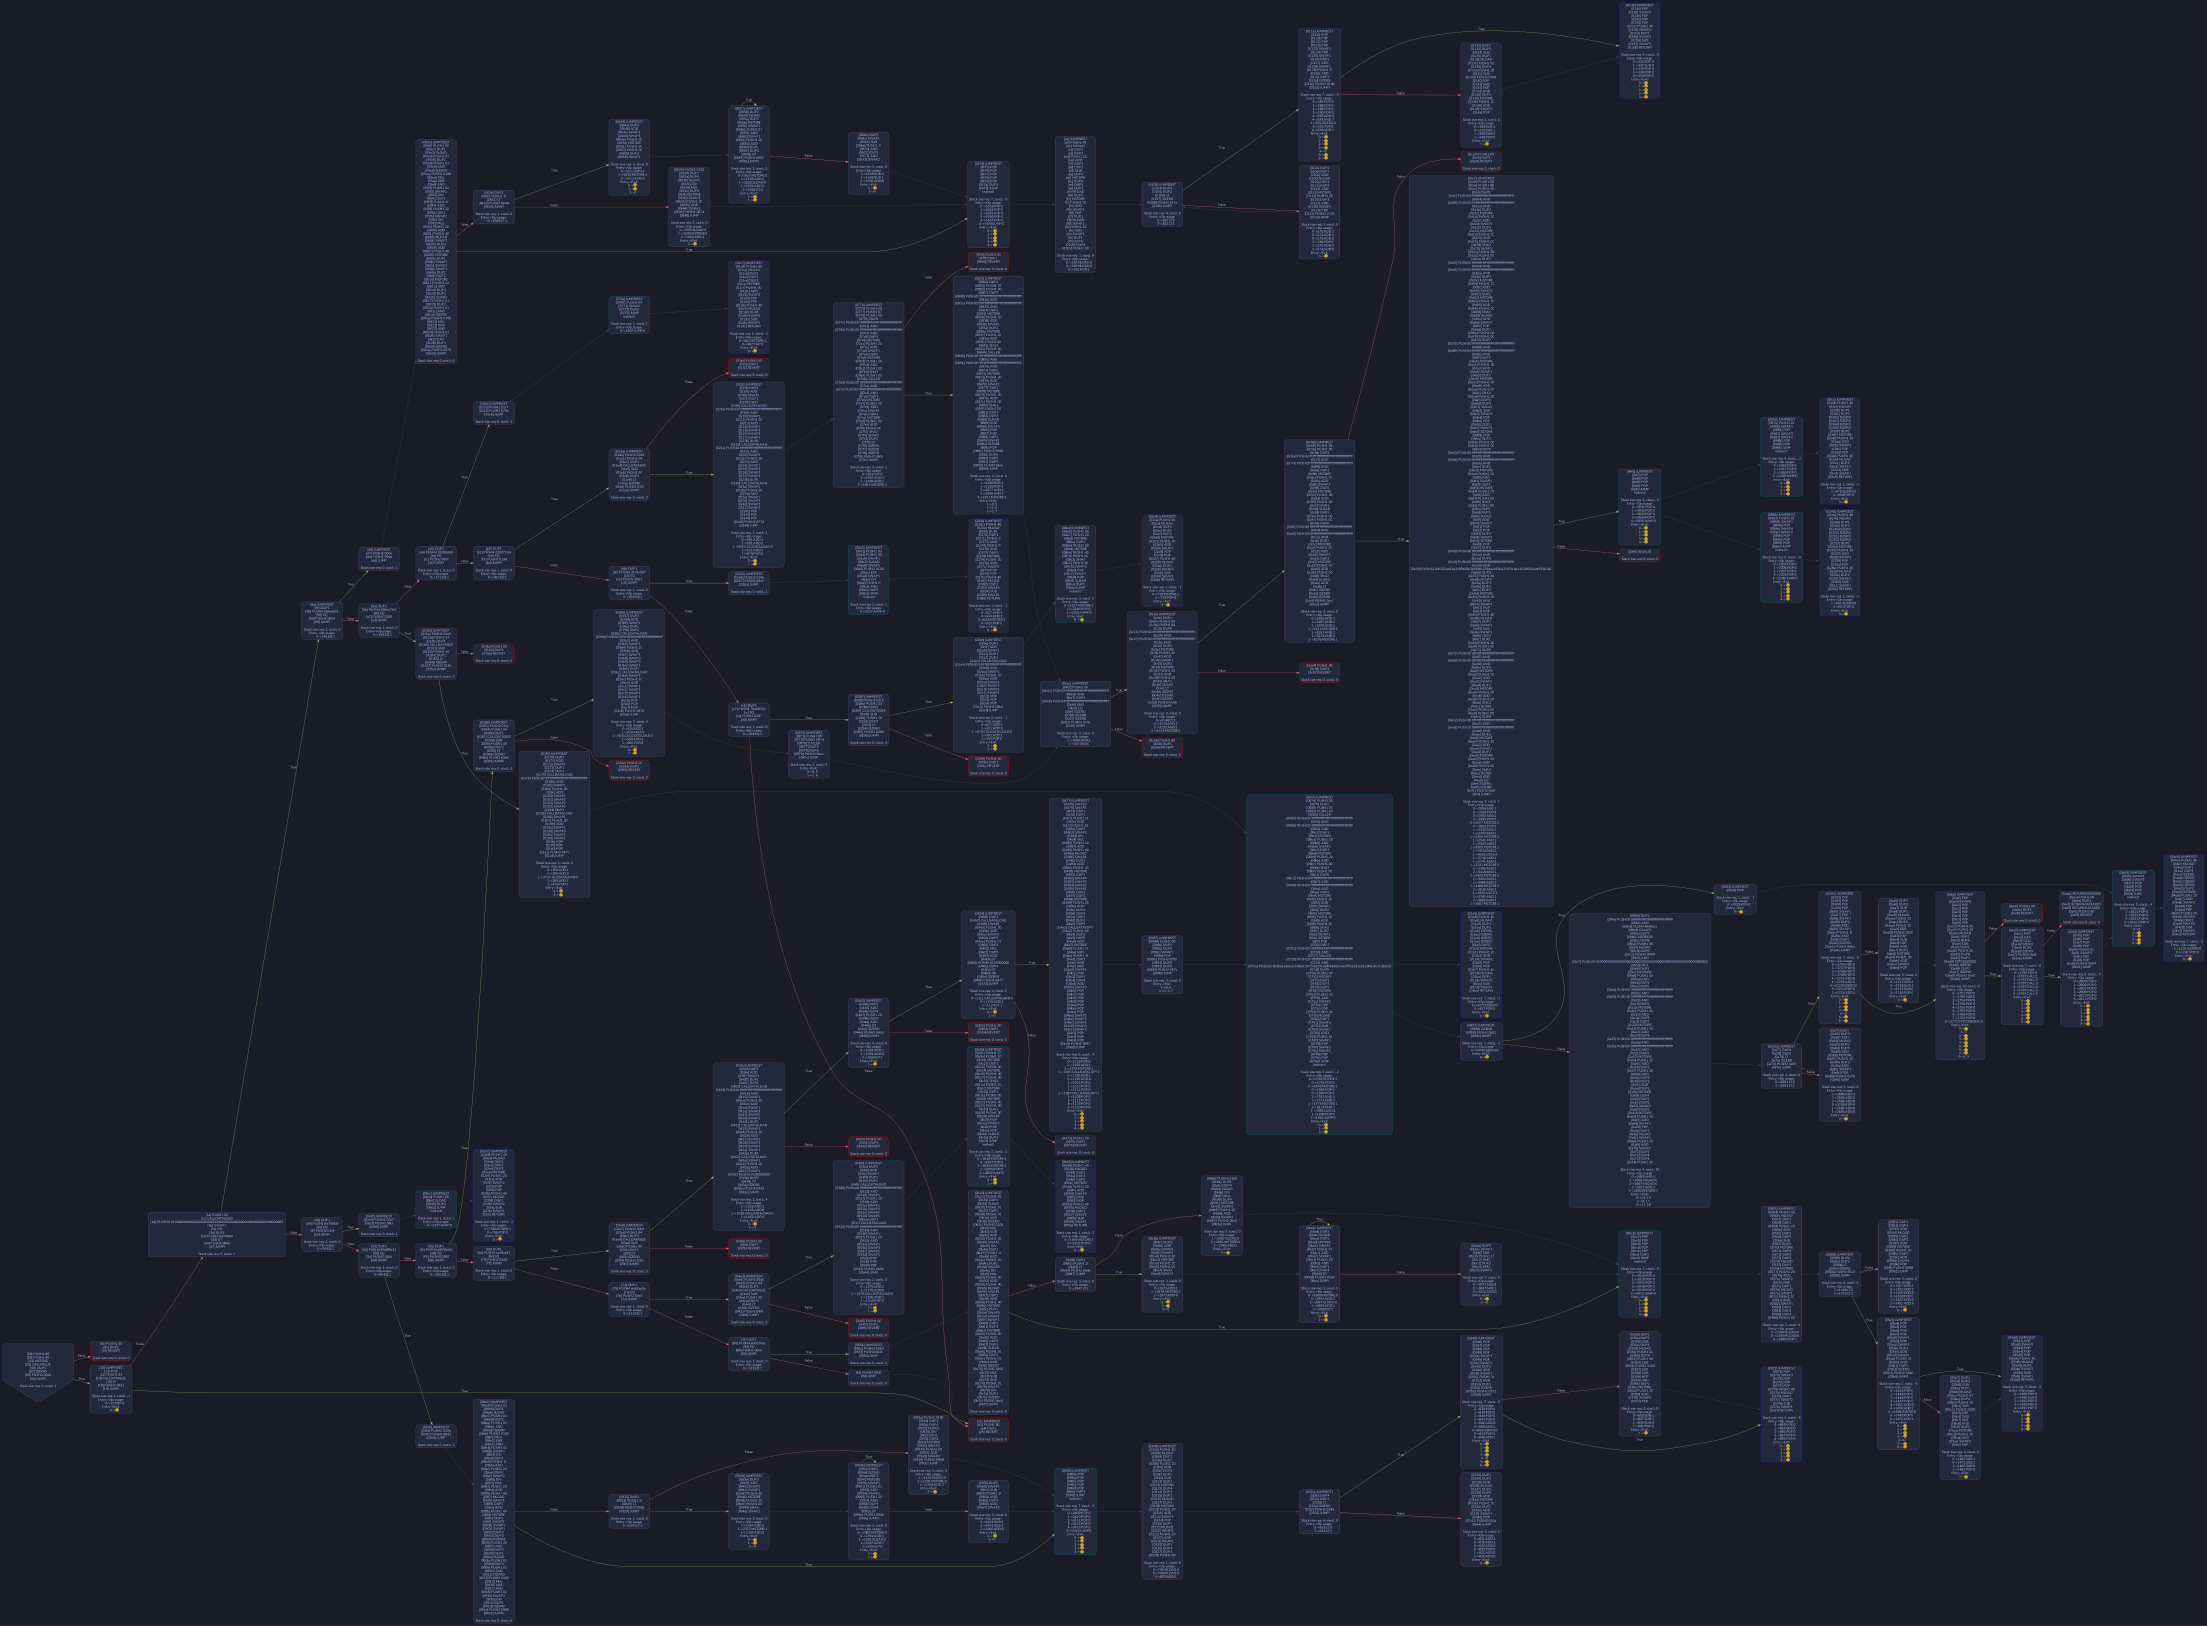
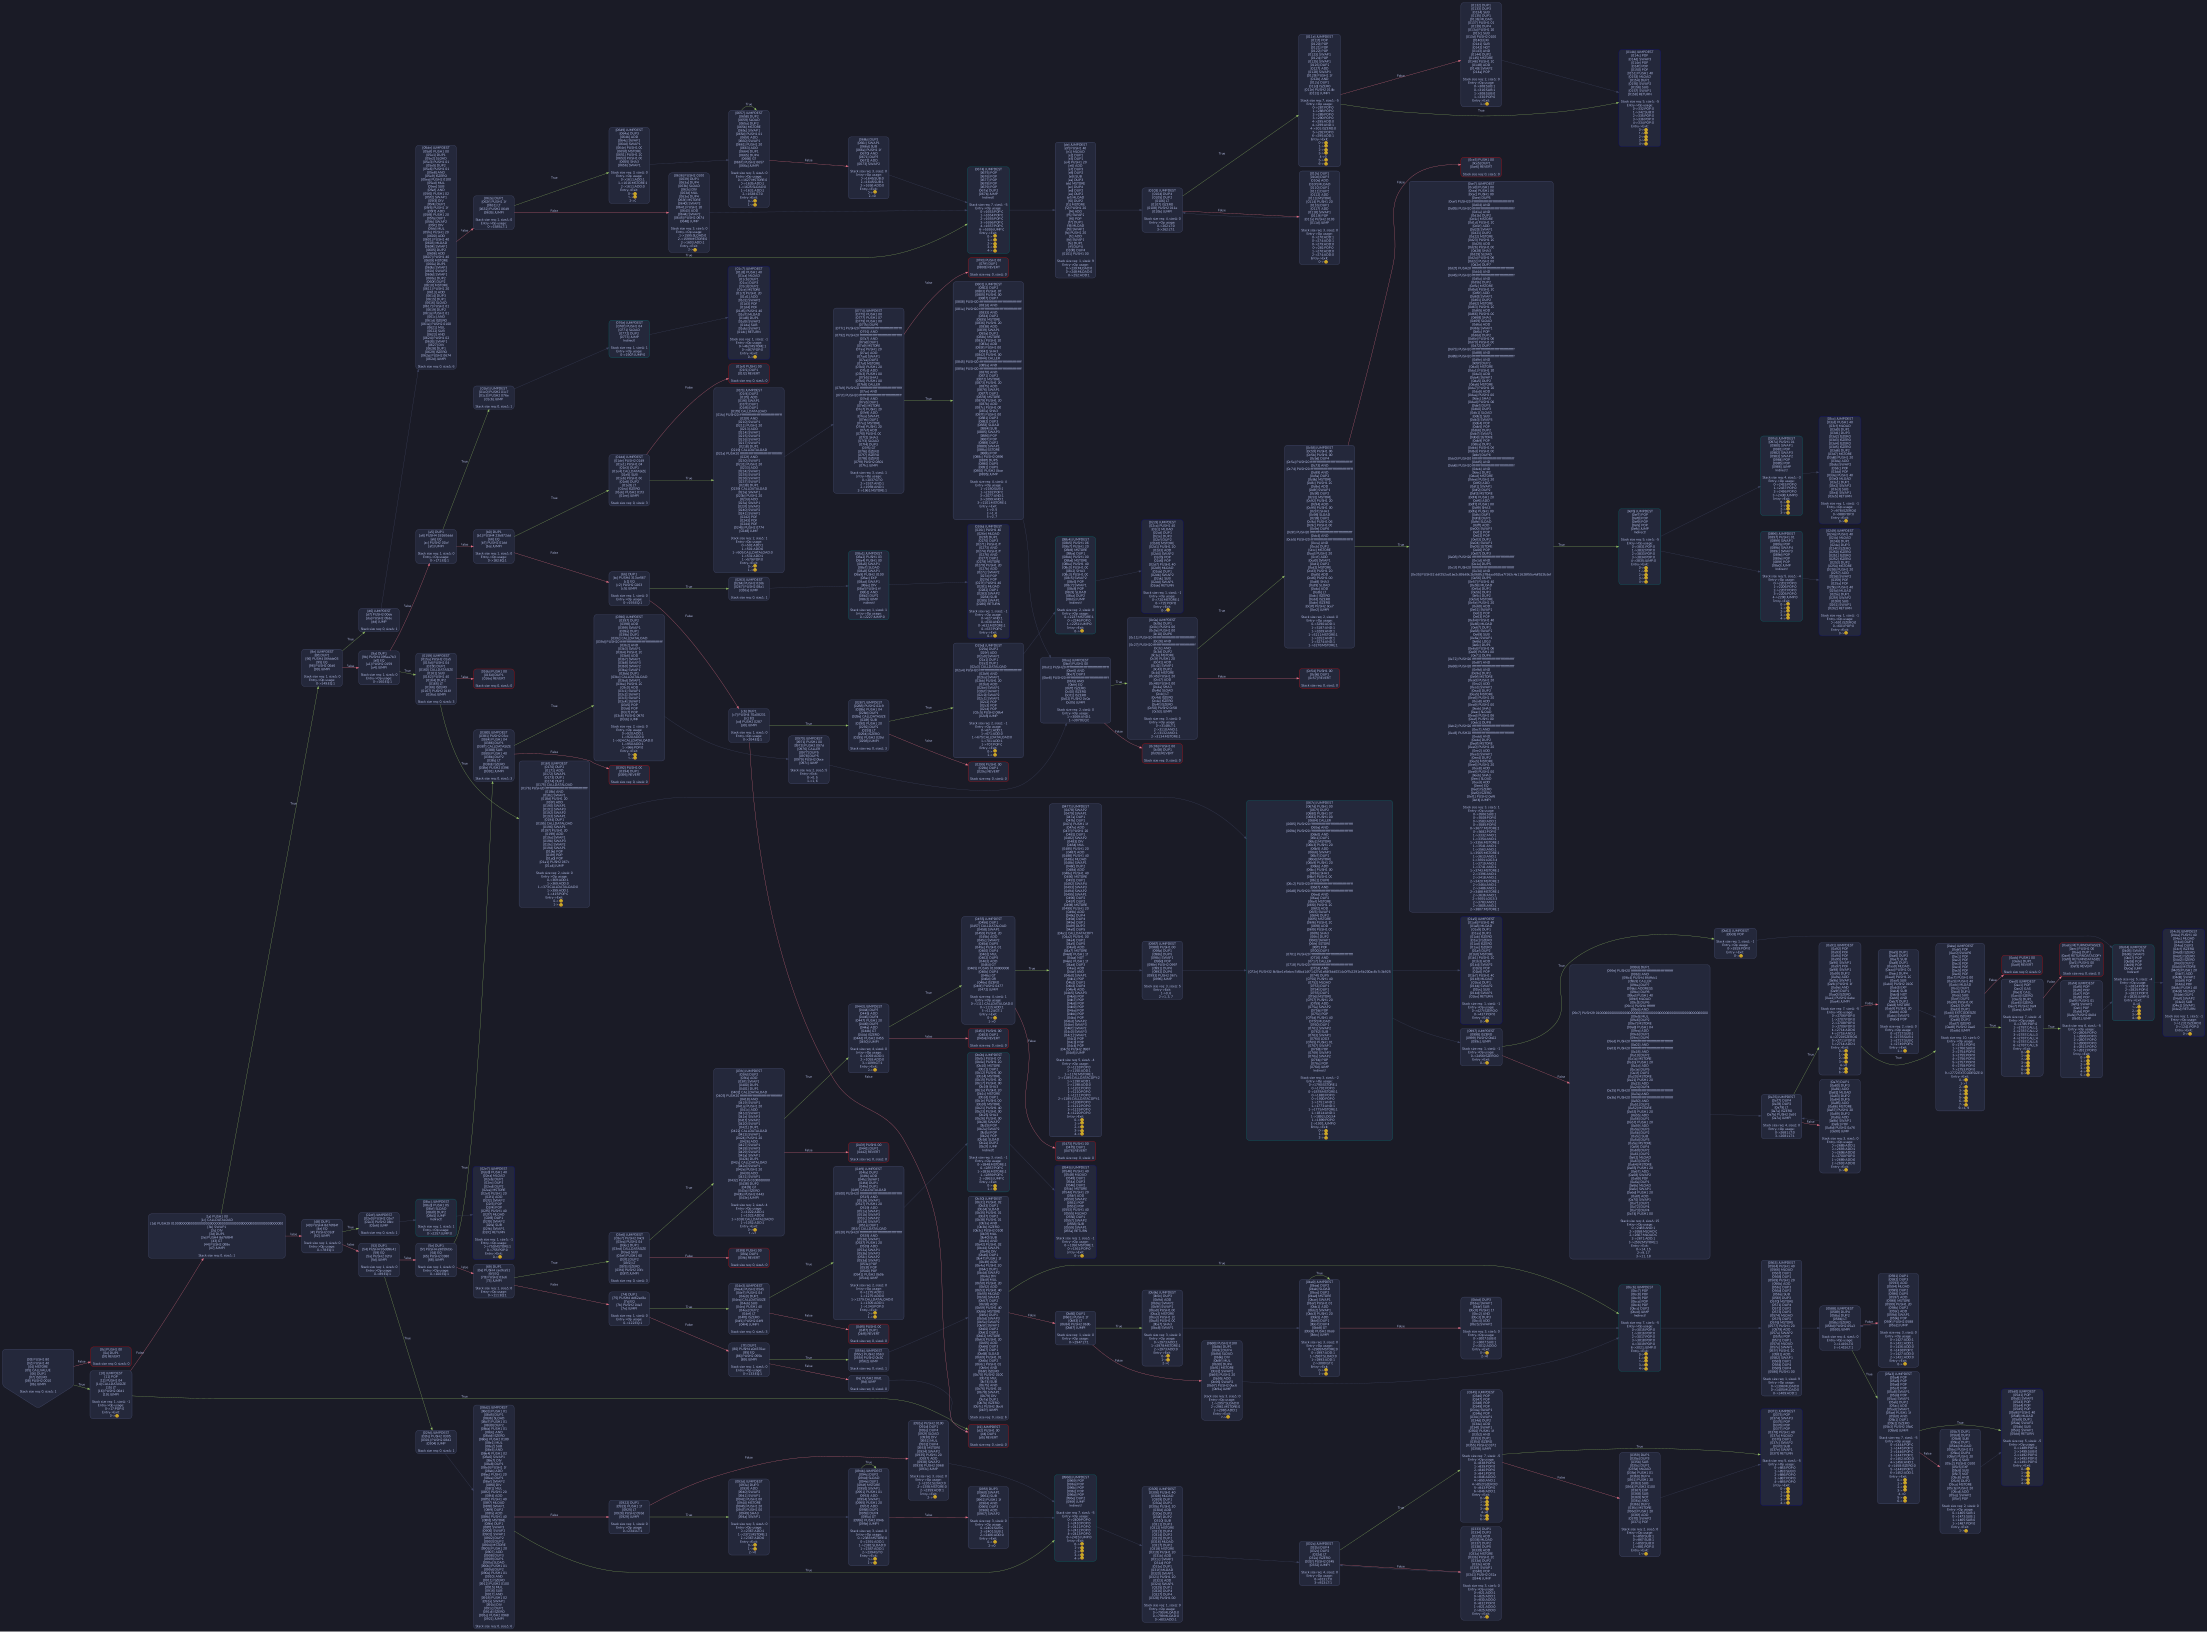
node "[0ef5] INVALID Stack size req: 0, sizeΔ: 0": removed
